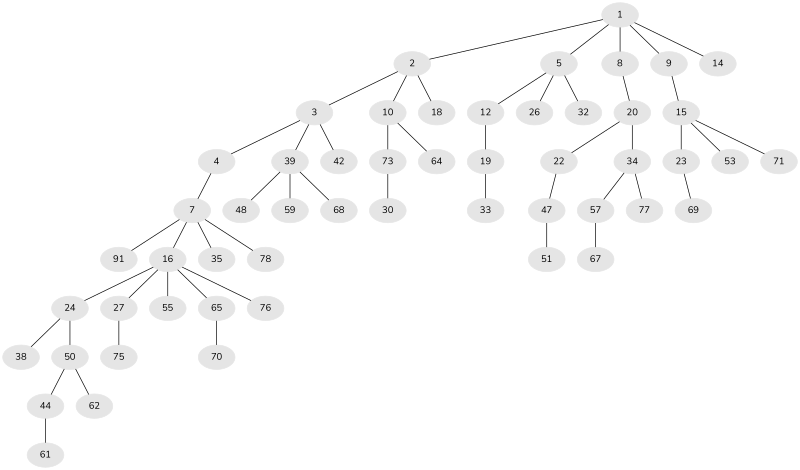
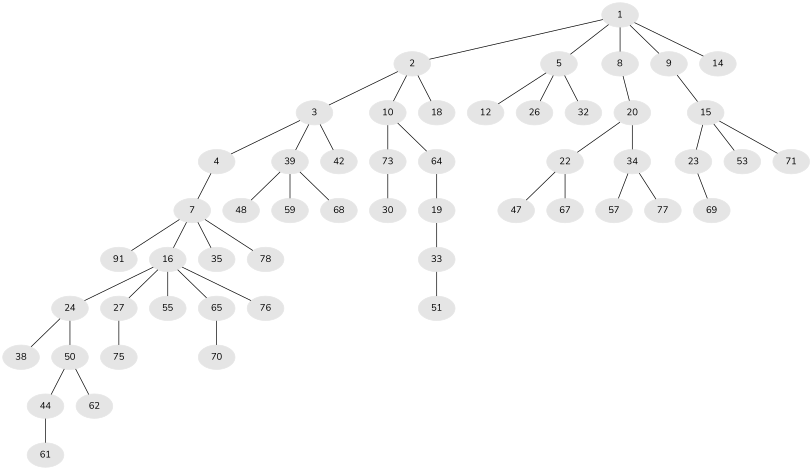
edge "12" -- "19": now "64" -- "19"
edge "47" -- "51": now "33" -- "51"
edge "57" -- "67": now "22" -- "67"
